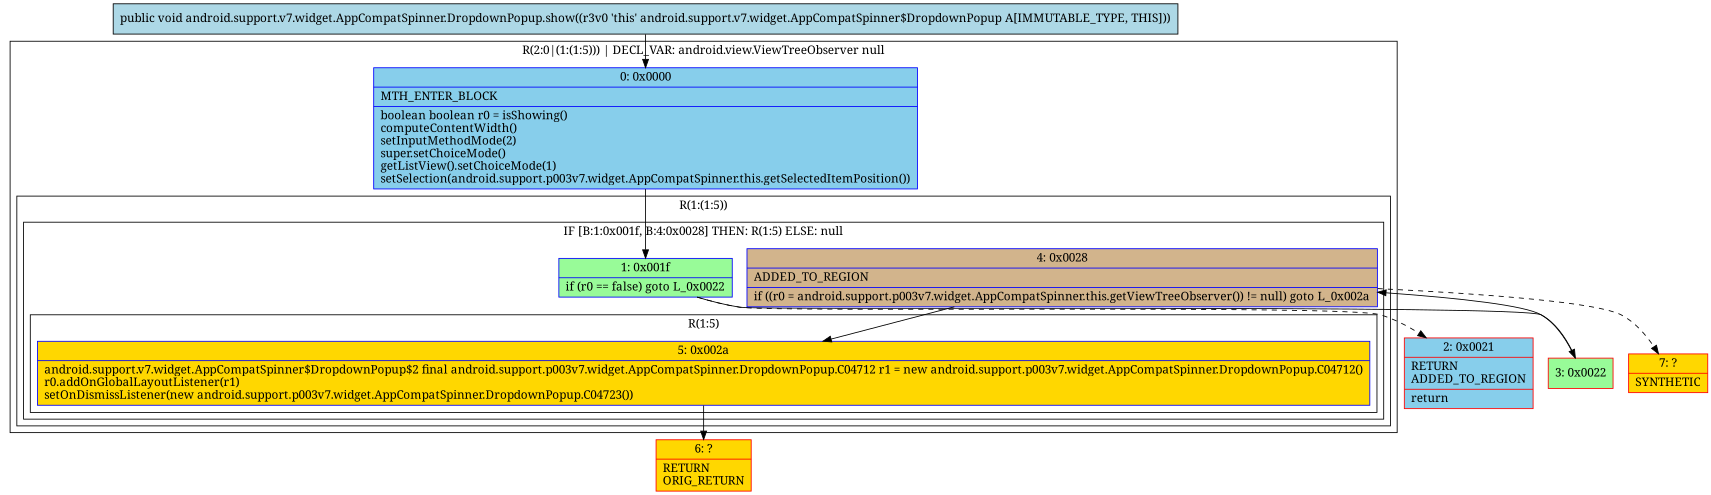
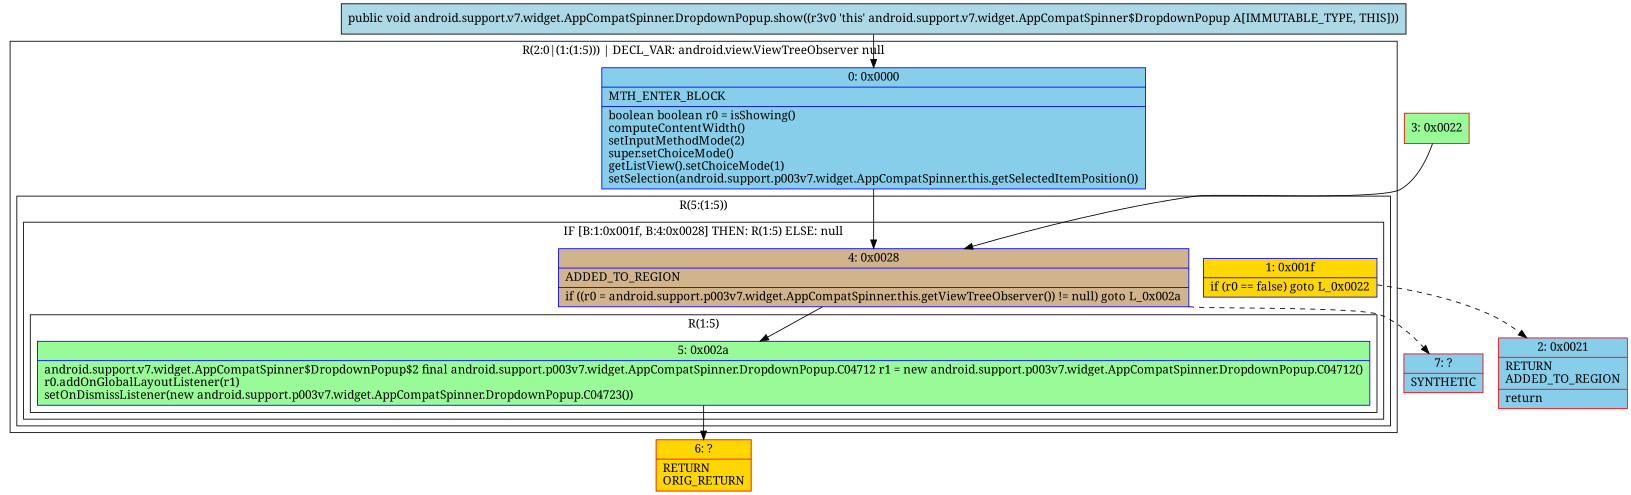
cluster "R(1:(1:5))": label "R(1:(1:5))" -> "R(5:(1:5))"
edge "0: 0x0000" -> "1: 0x001f": now "0: 0x0000" -> "4: 0x0028"
node "1: 0x001f": fillcolor palegreen -> gold
edge "1: 0x001f" -> "3: 0x0022": removed
node "5: 0x002a": fillcolor gold -> palegreen
node "7: ?": fillcolor gold -> skyblue
